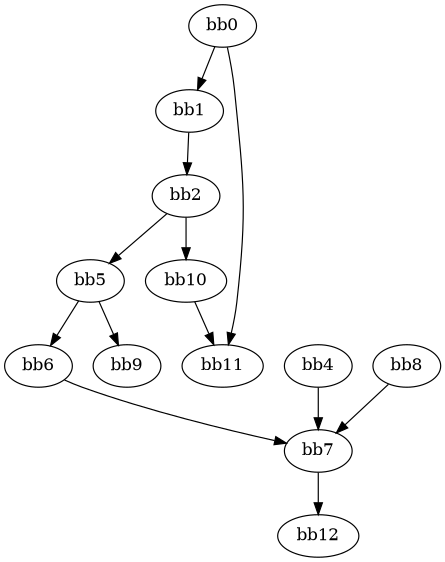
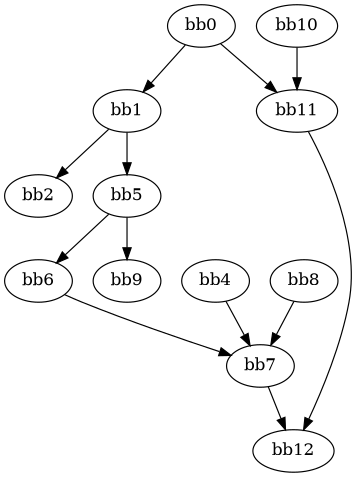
edge "bb2" -> "bb10": removed
edge "bb2" -> "bb5": now "bb1" -> "bb5"
edge "bb11" -> "bb12": added
